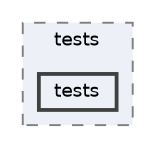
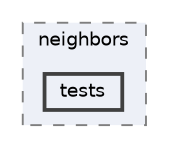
cluster "tests": label "tests" -> "neighbors"
